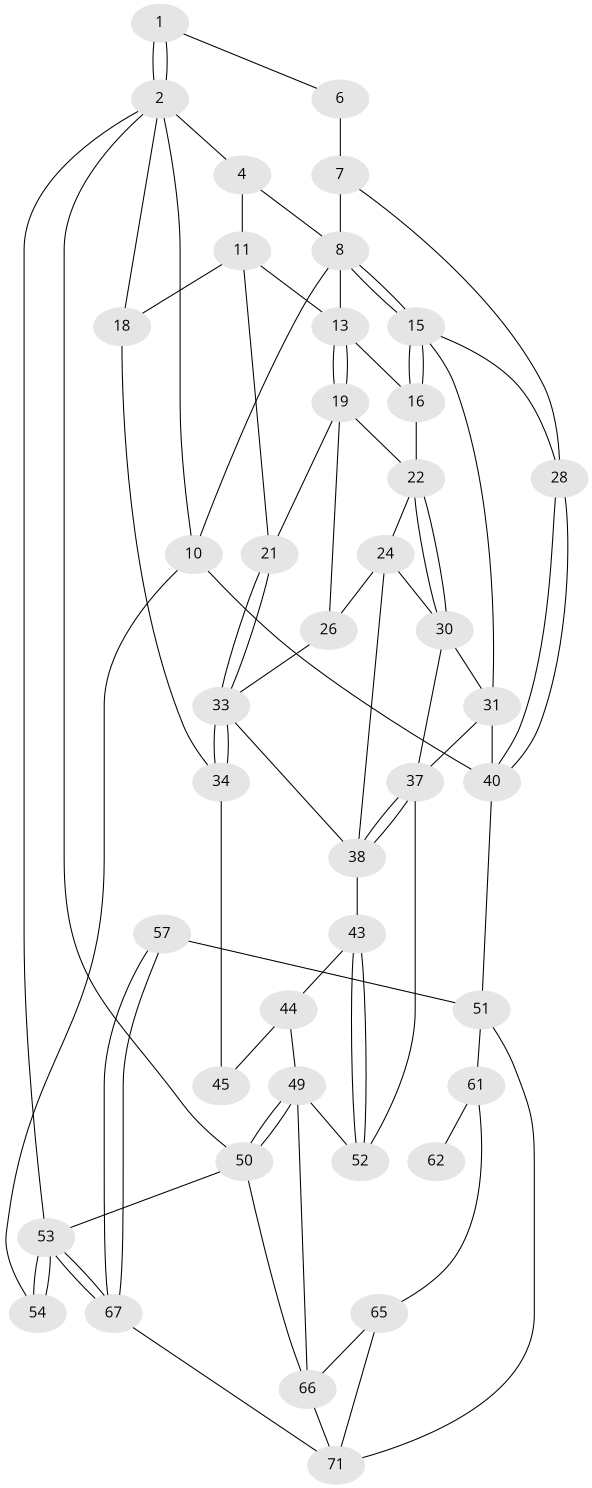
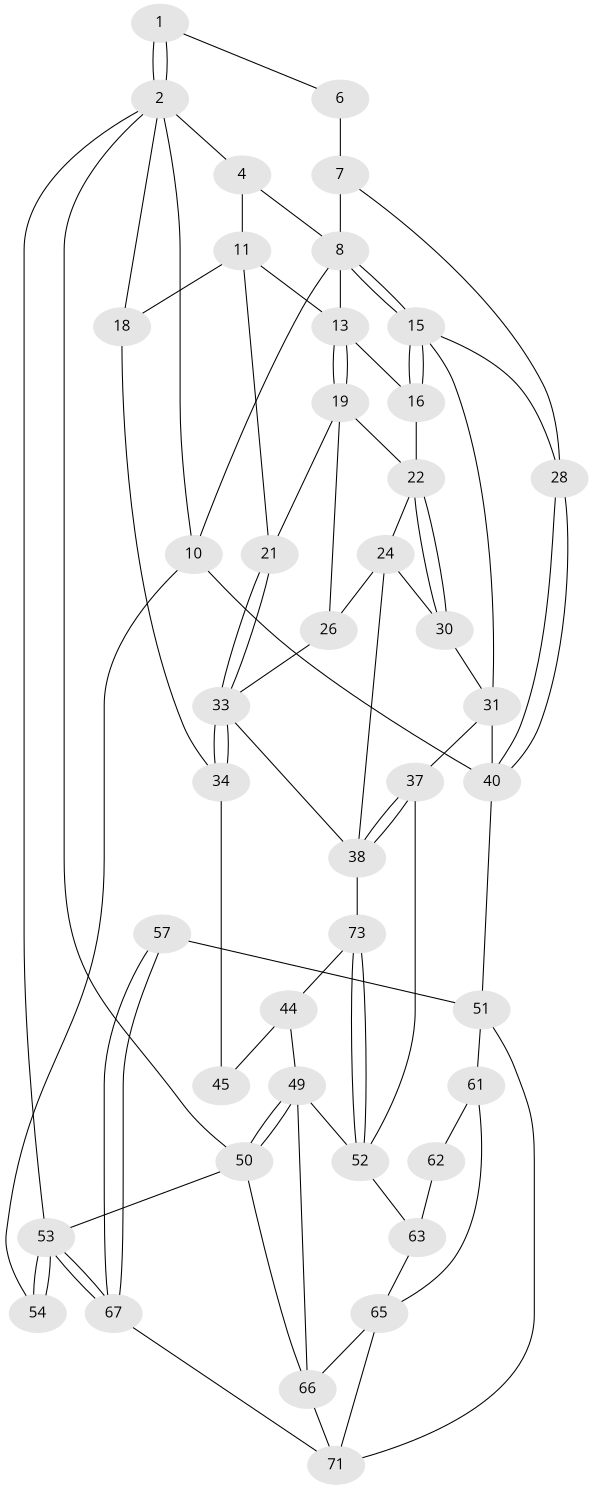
edge "30" -- "37": removed
node "43": label "43" -> "73"
node "63": added
